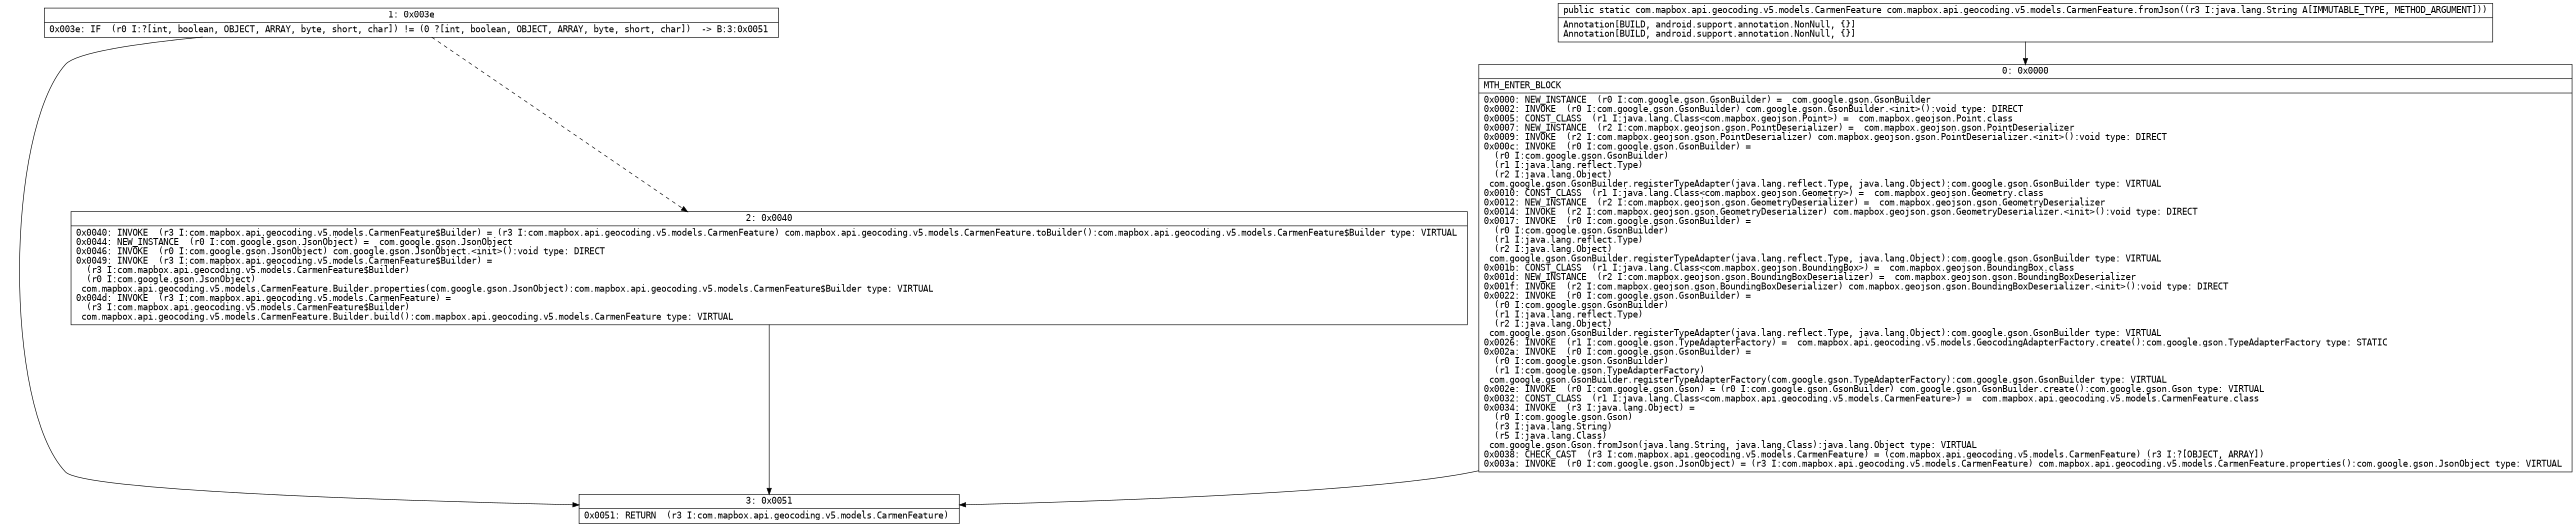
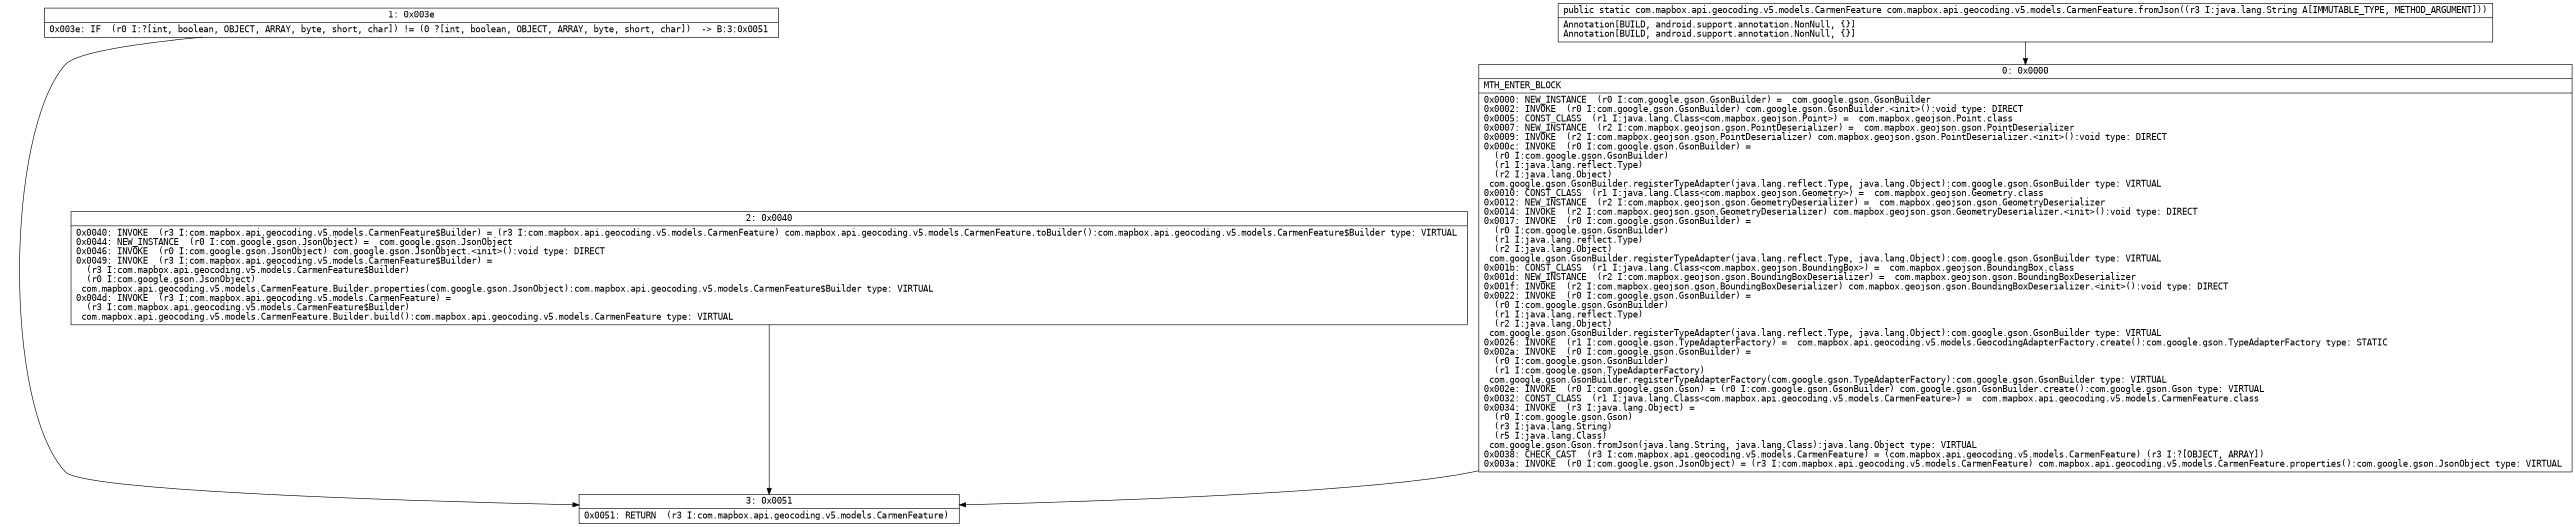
edge "1: 0x003e" -> "2: 0x0040": removed
